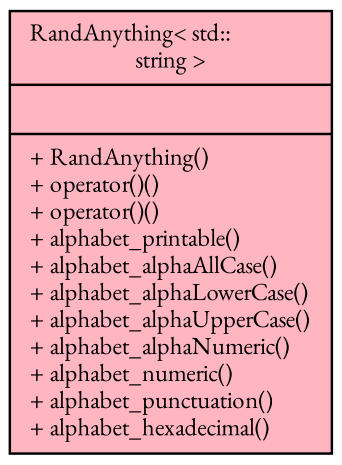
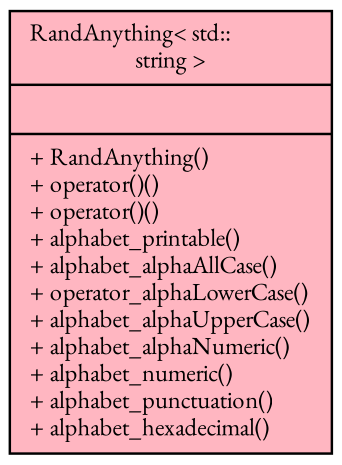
node "RandAnything< std::": text "+ alphabet_alphaLowerCase()" -> "+ operator_alphaLowerCase()"
